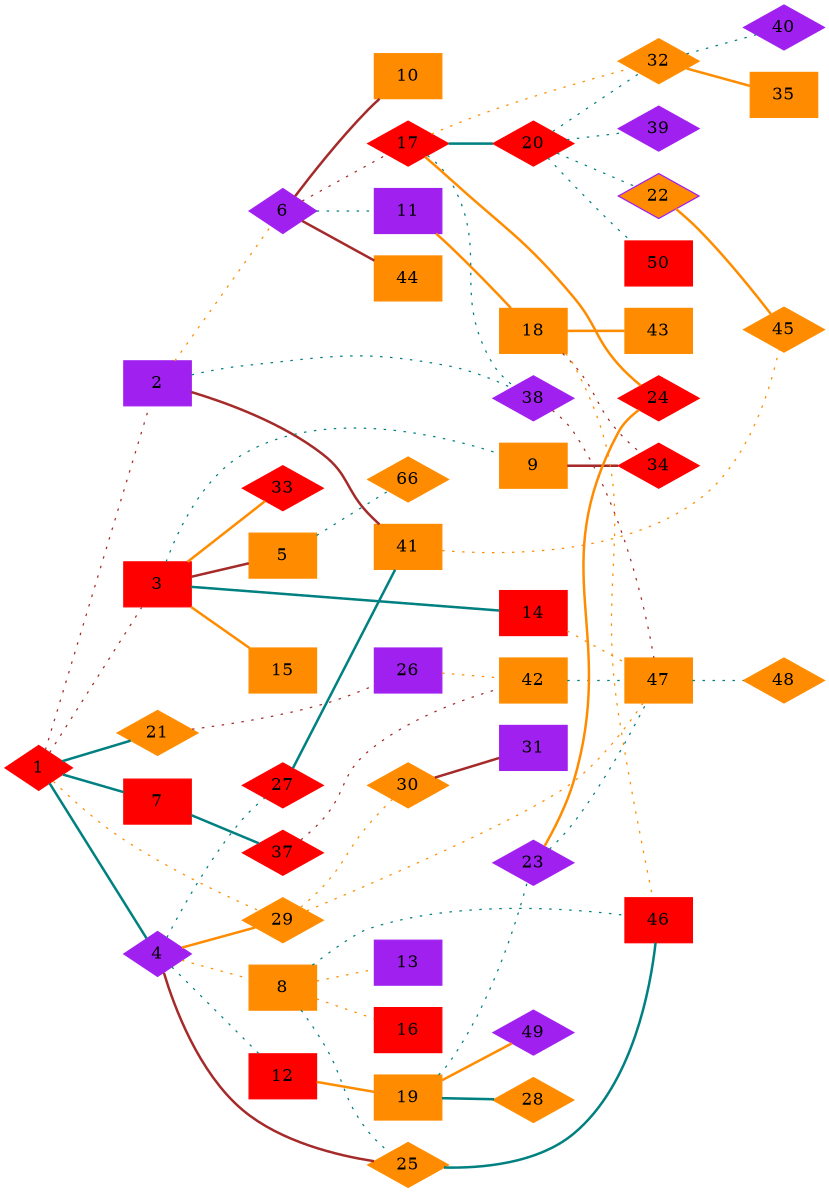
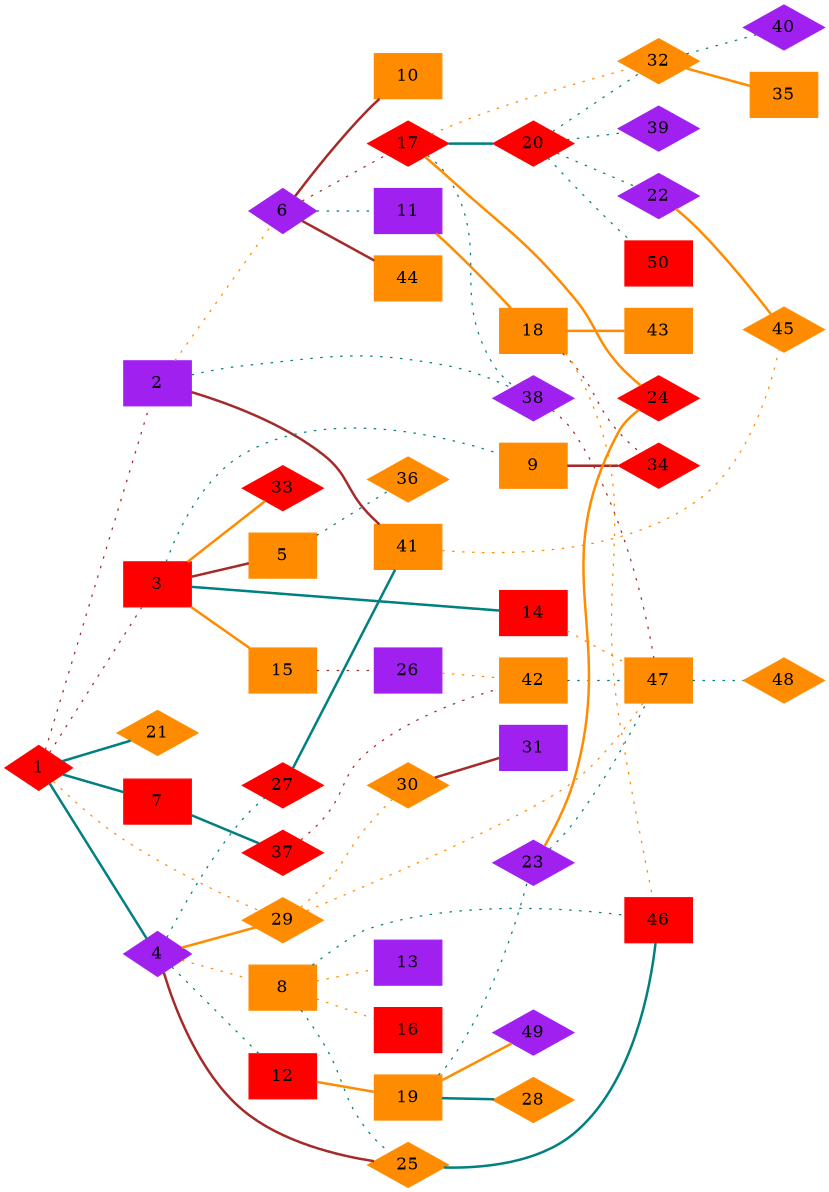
node "22": fillcolor darkorange -> purple
node "66": label "66" -> "36"
edge "26" -- "21": now "26" -- "15"
